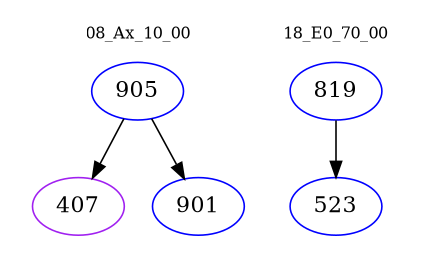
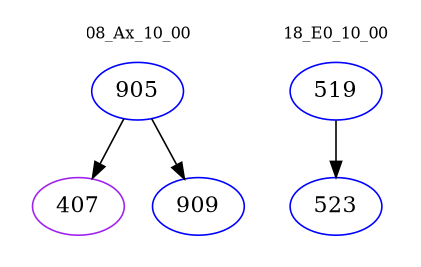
cluster "18_E0_70_00": label "18_E0_70_00" -> "18_E0_10_00"
node "819": label "819" -> "519"
node "901": label "901" -> "909"
